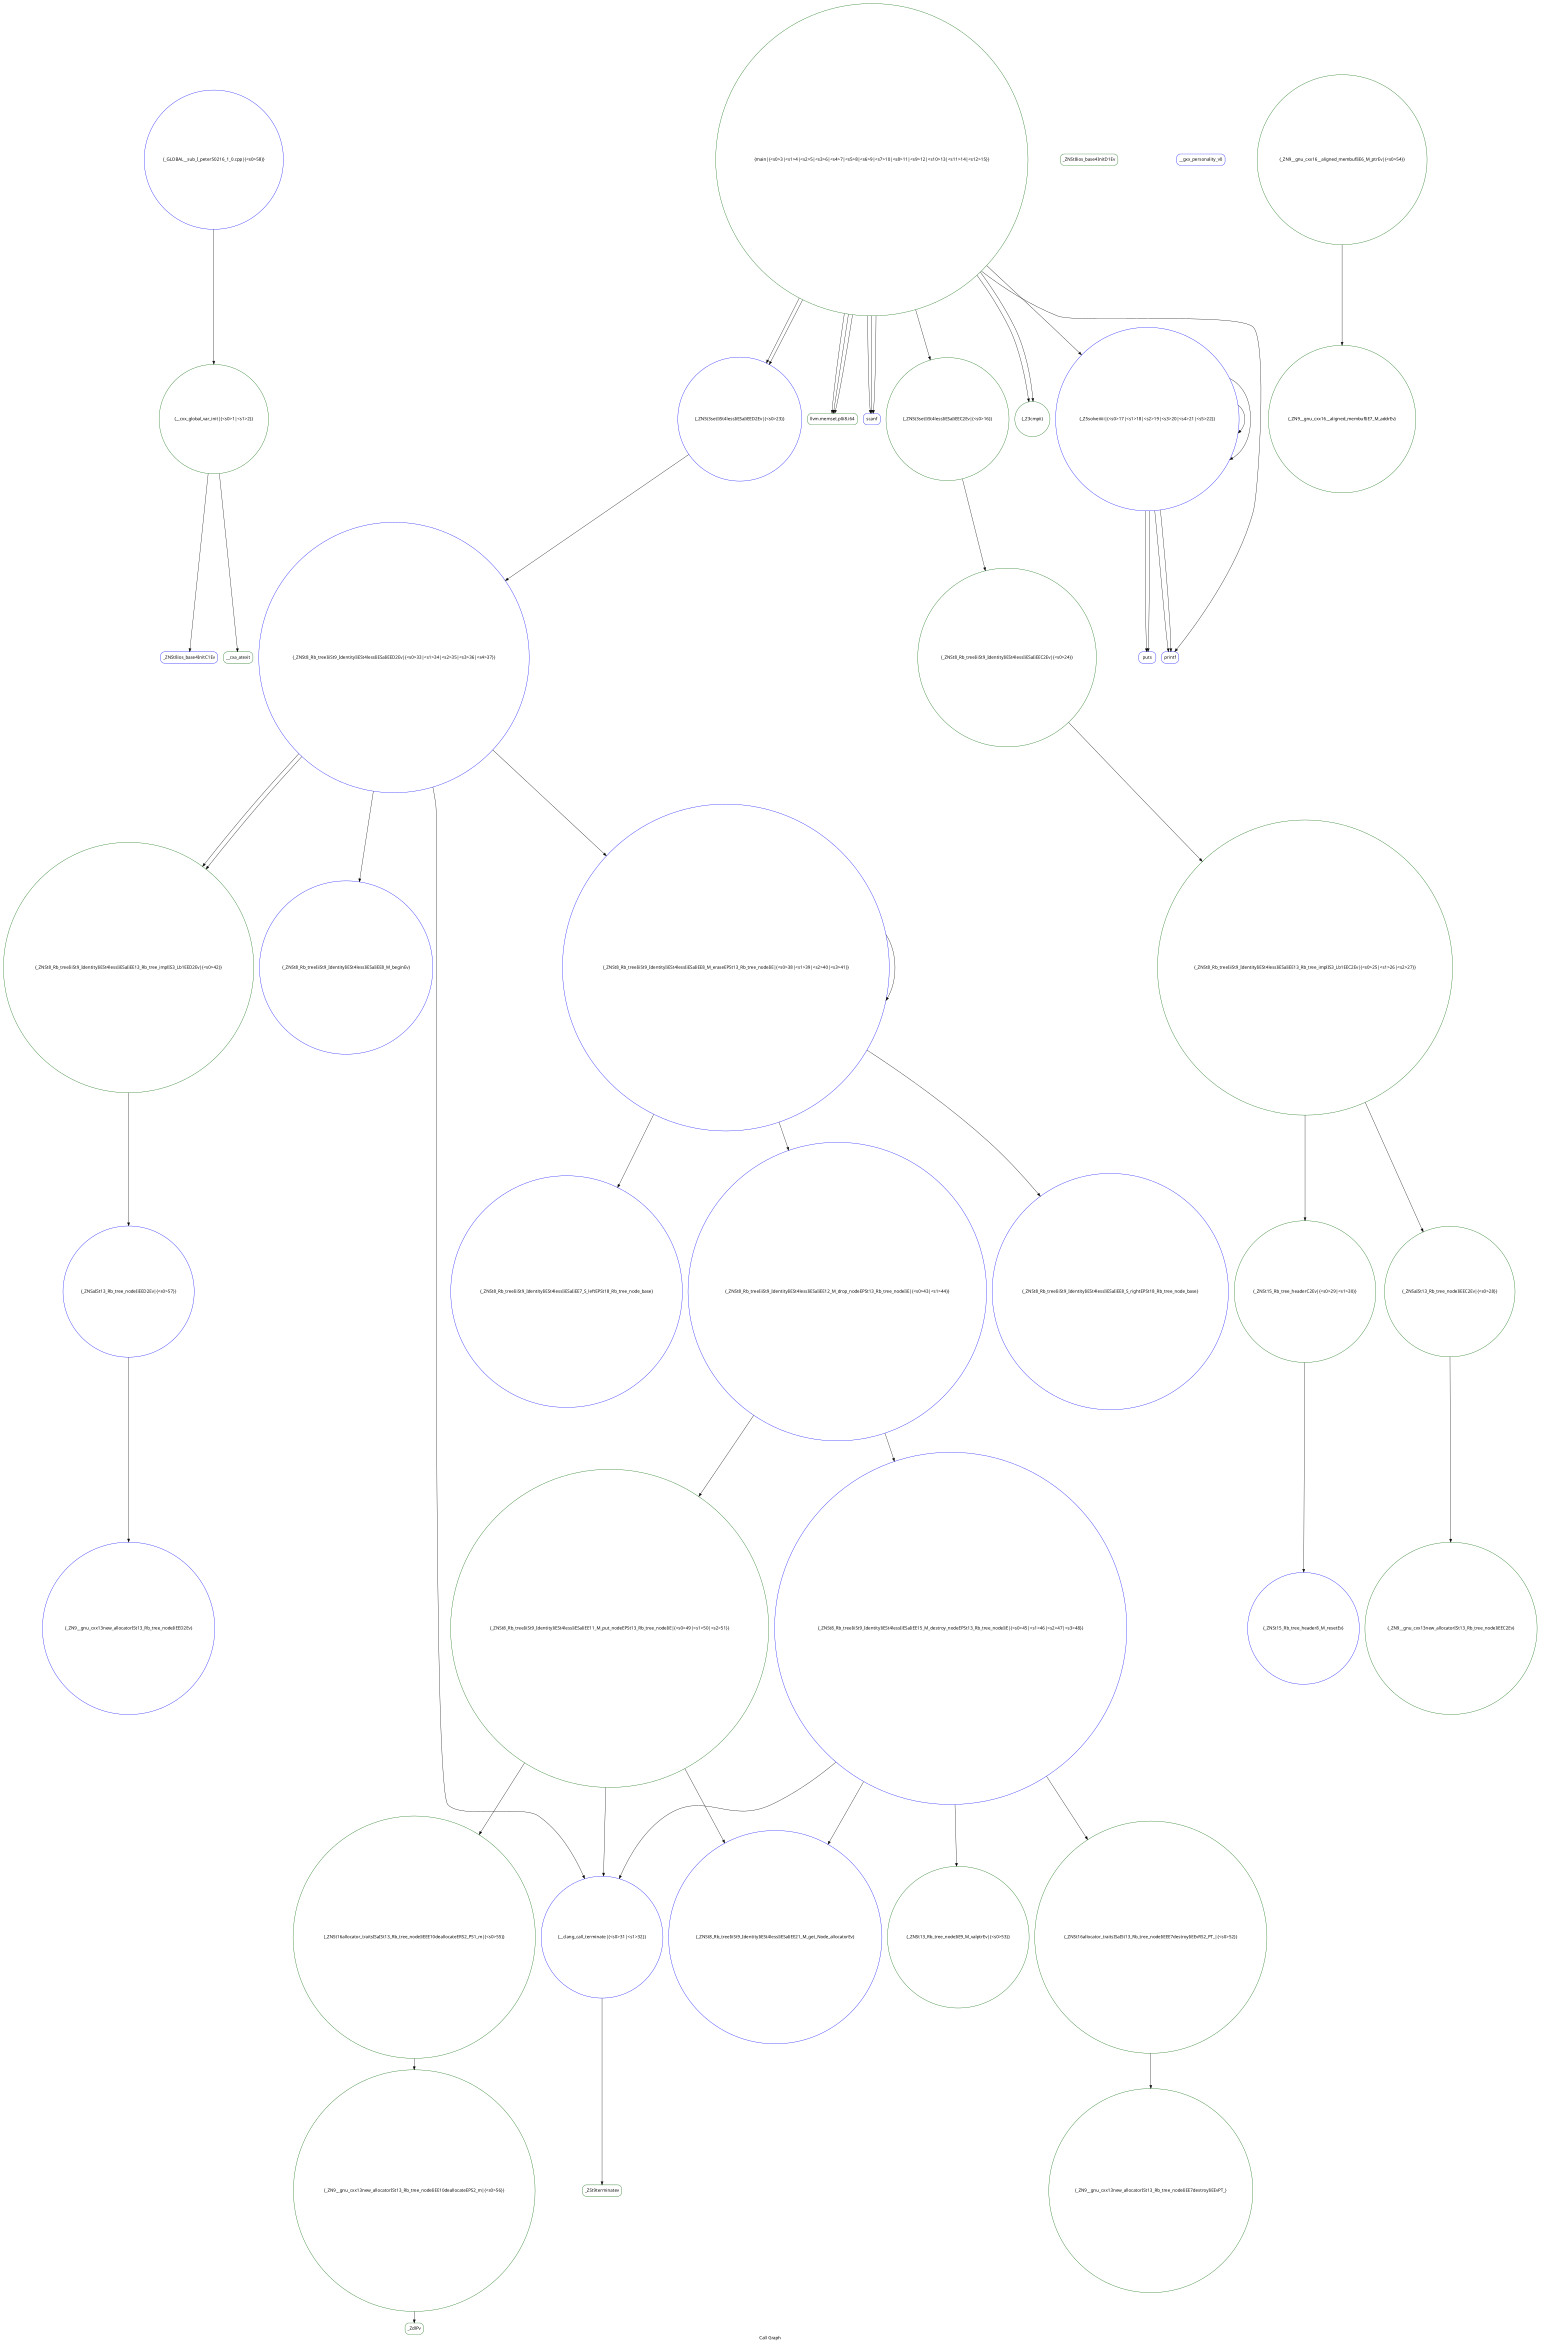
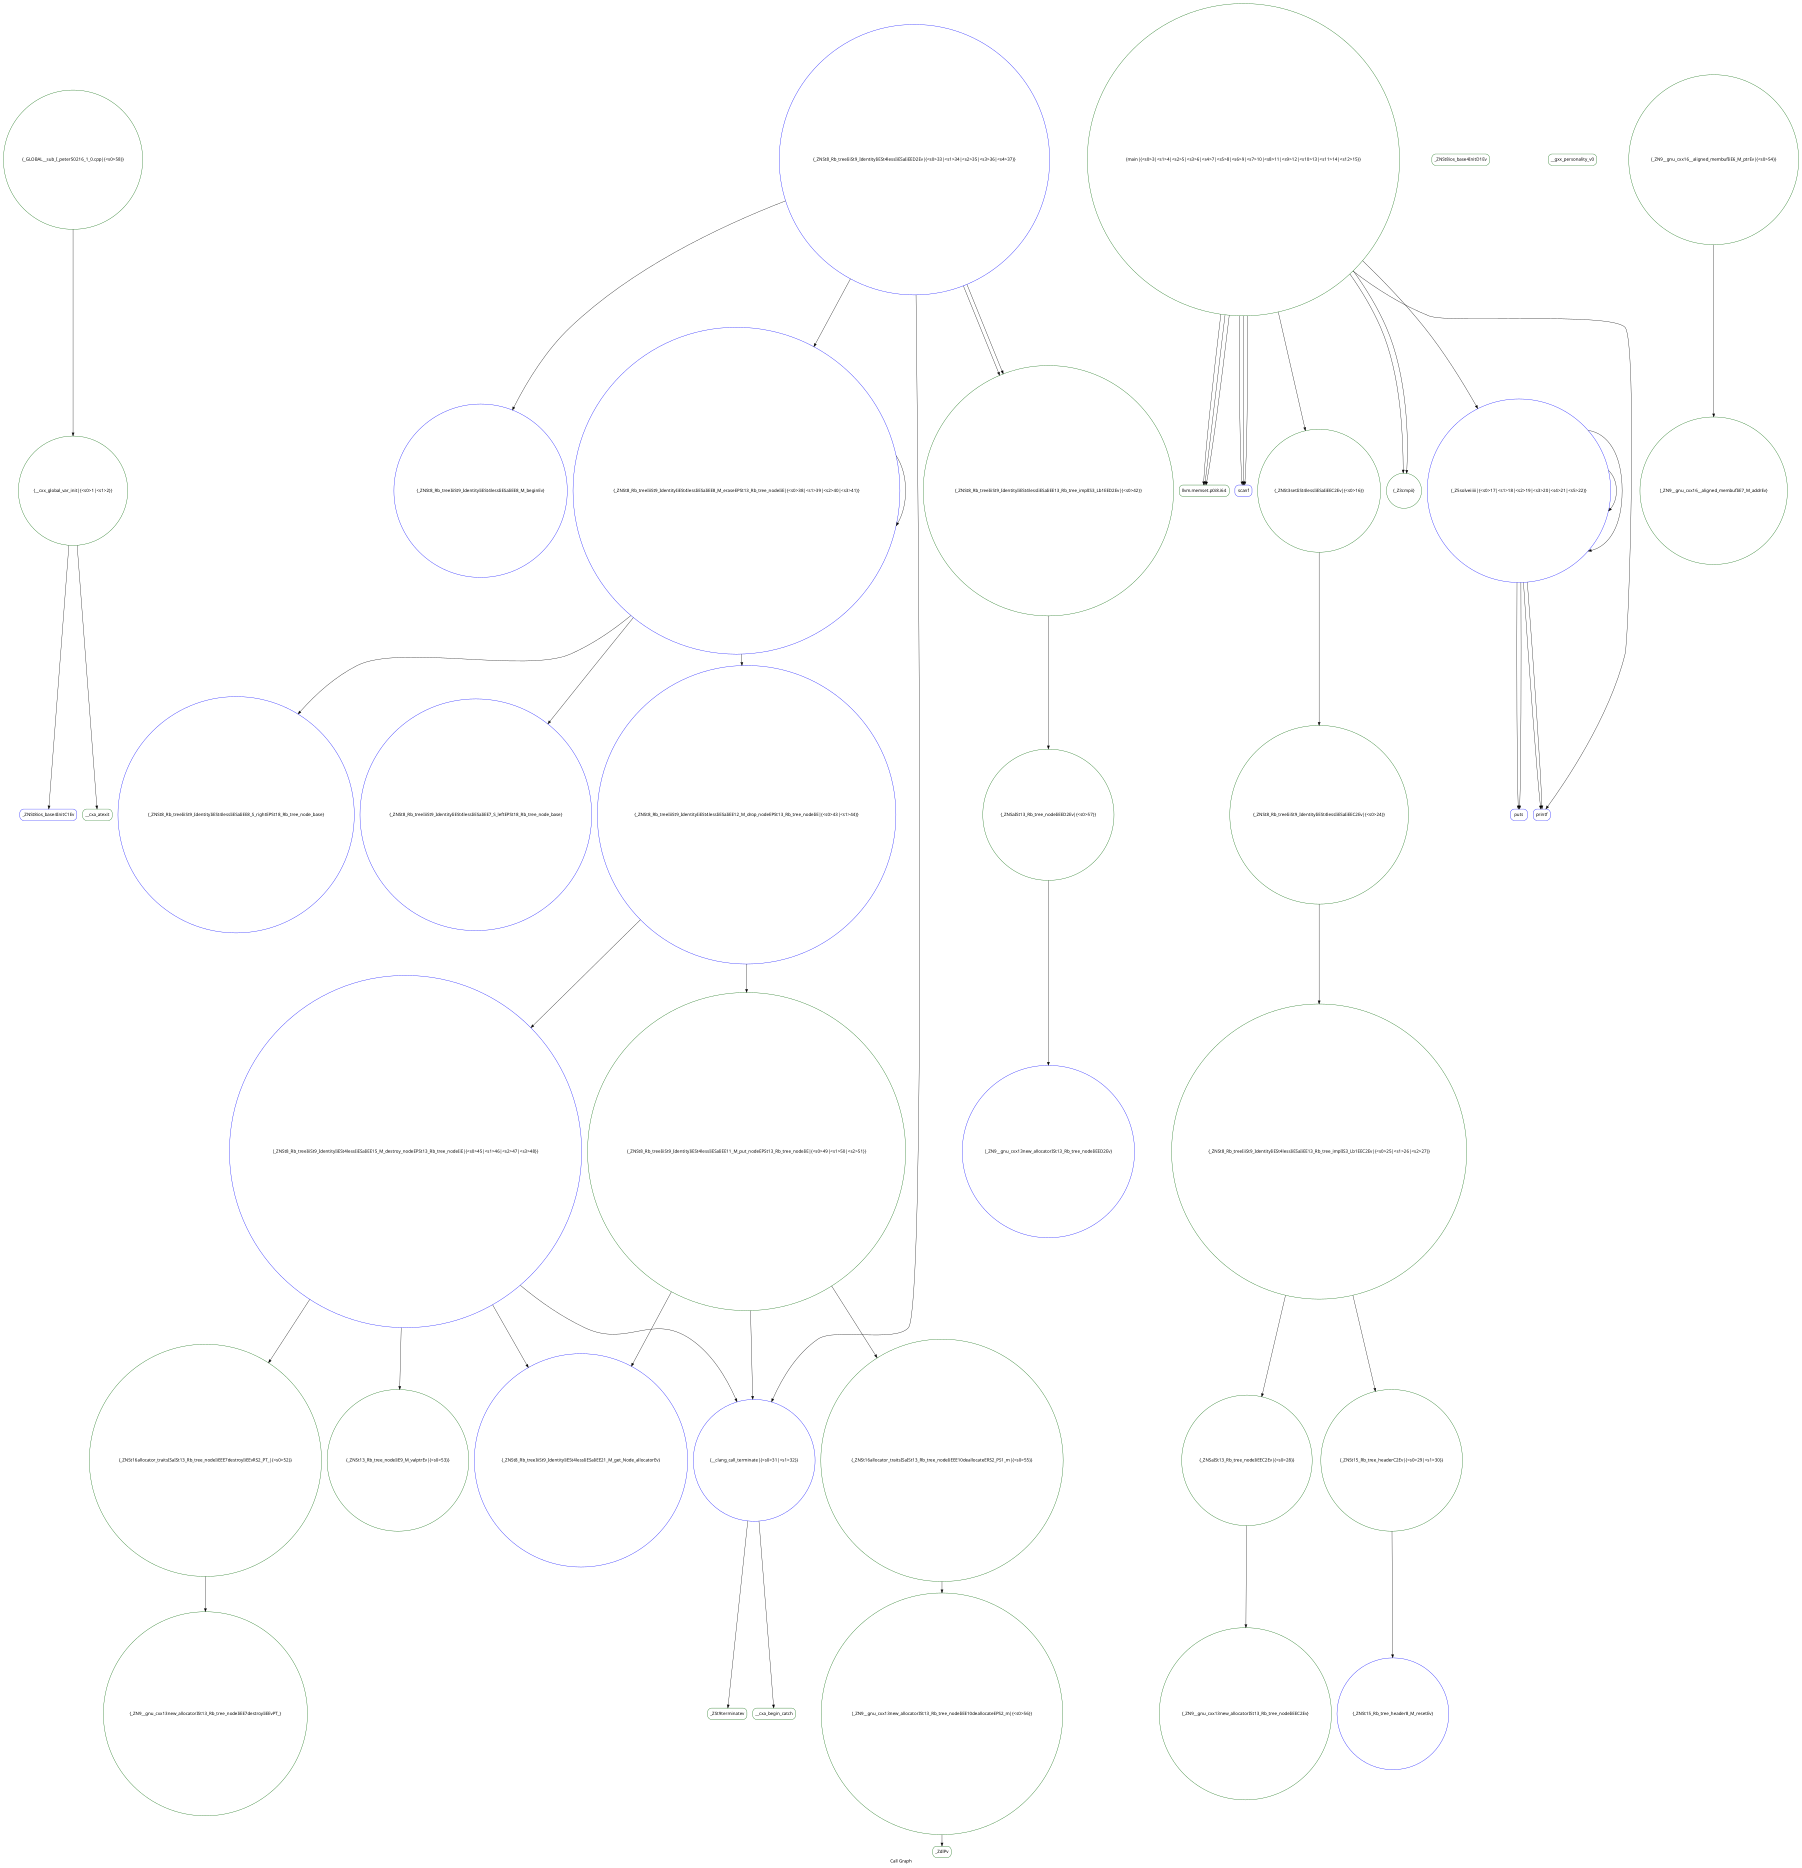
node "{_GLOBAL__sub_I_peter50216_1_0.cpp|{<s0>58}}": color blue -> darkgreen
node "__gxx_personality_v0": color blue -> darkgreen
node "{_ZNSt3setIiSt4lessIiESaIiEED2Ev|{<s0>23}}": removed
node "{_ZNSaISt13_Rb_tree_nodeIiEED2Ev|{<s0>57}}": color blue -> darkgreen
node "__cxa_begin_catch": added
